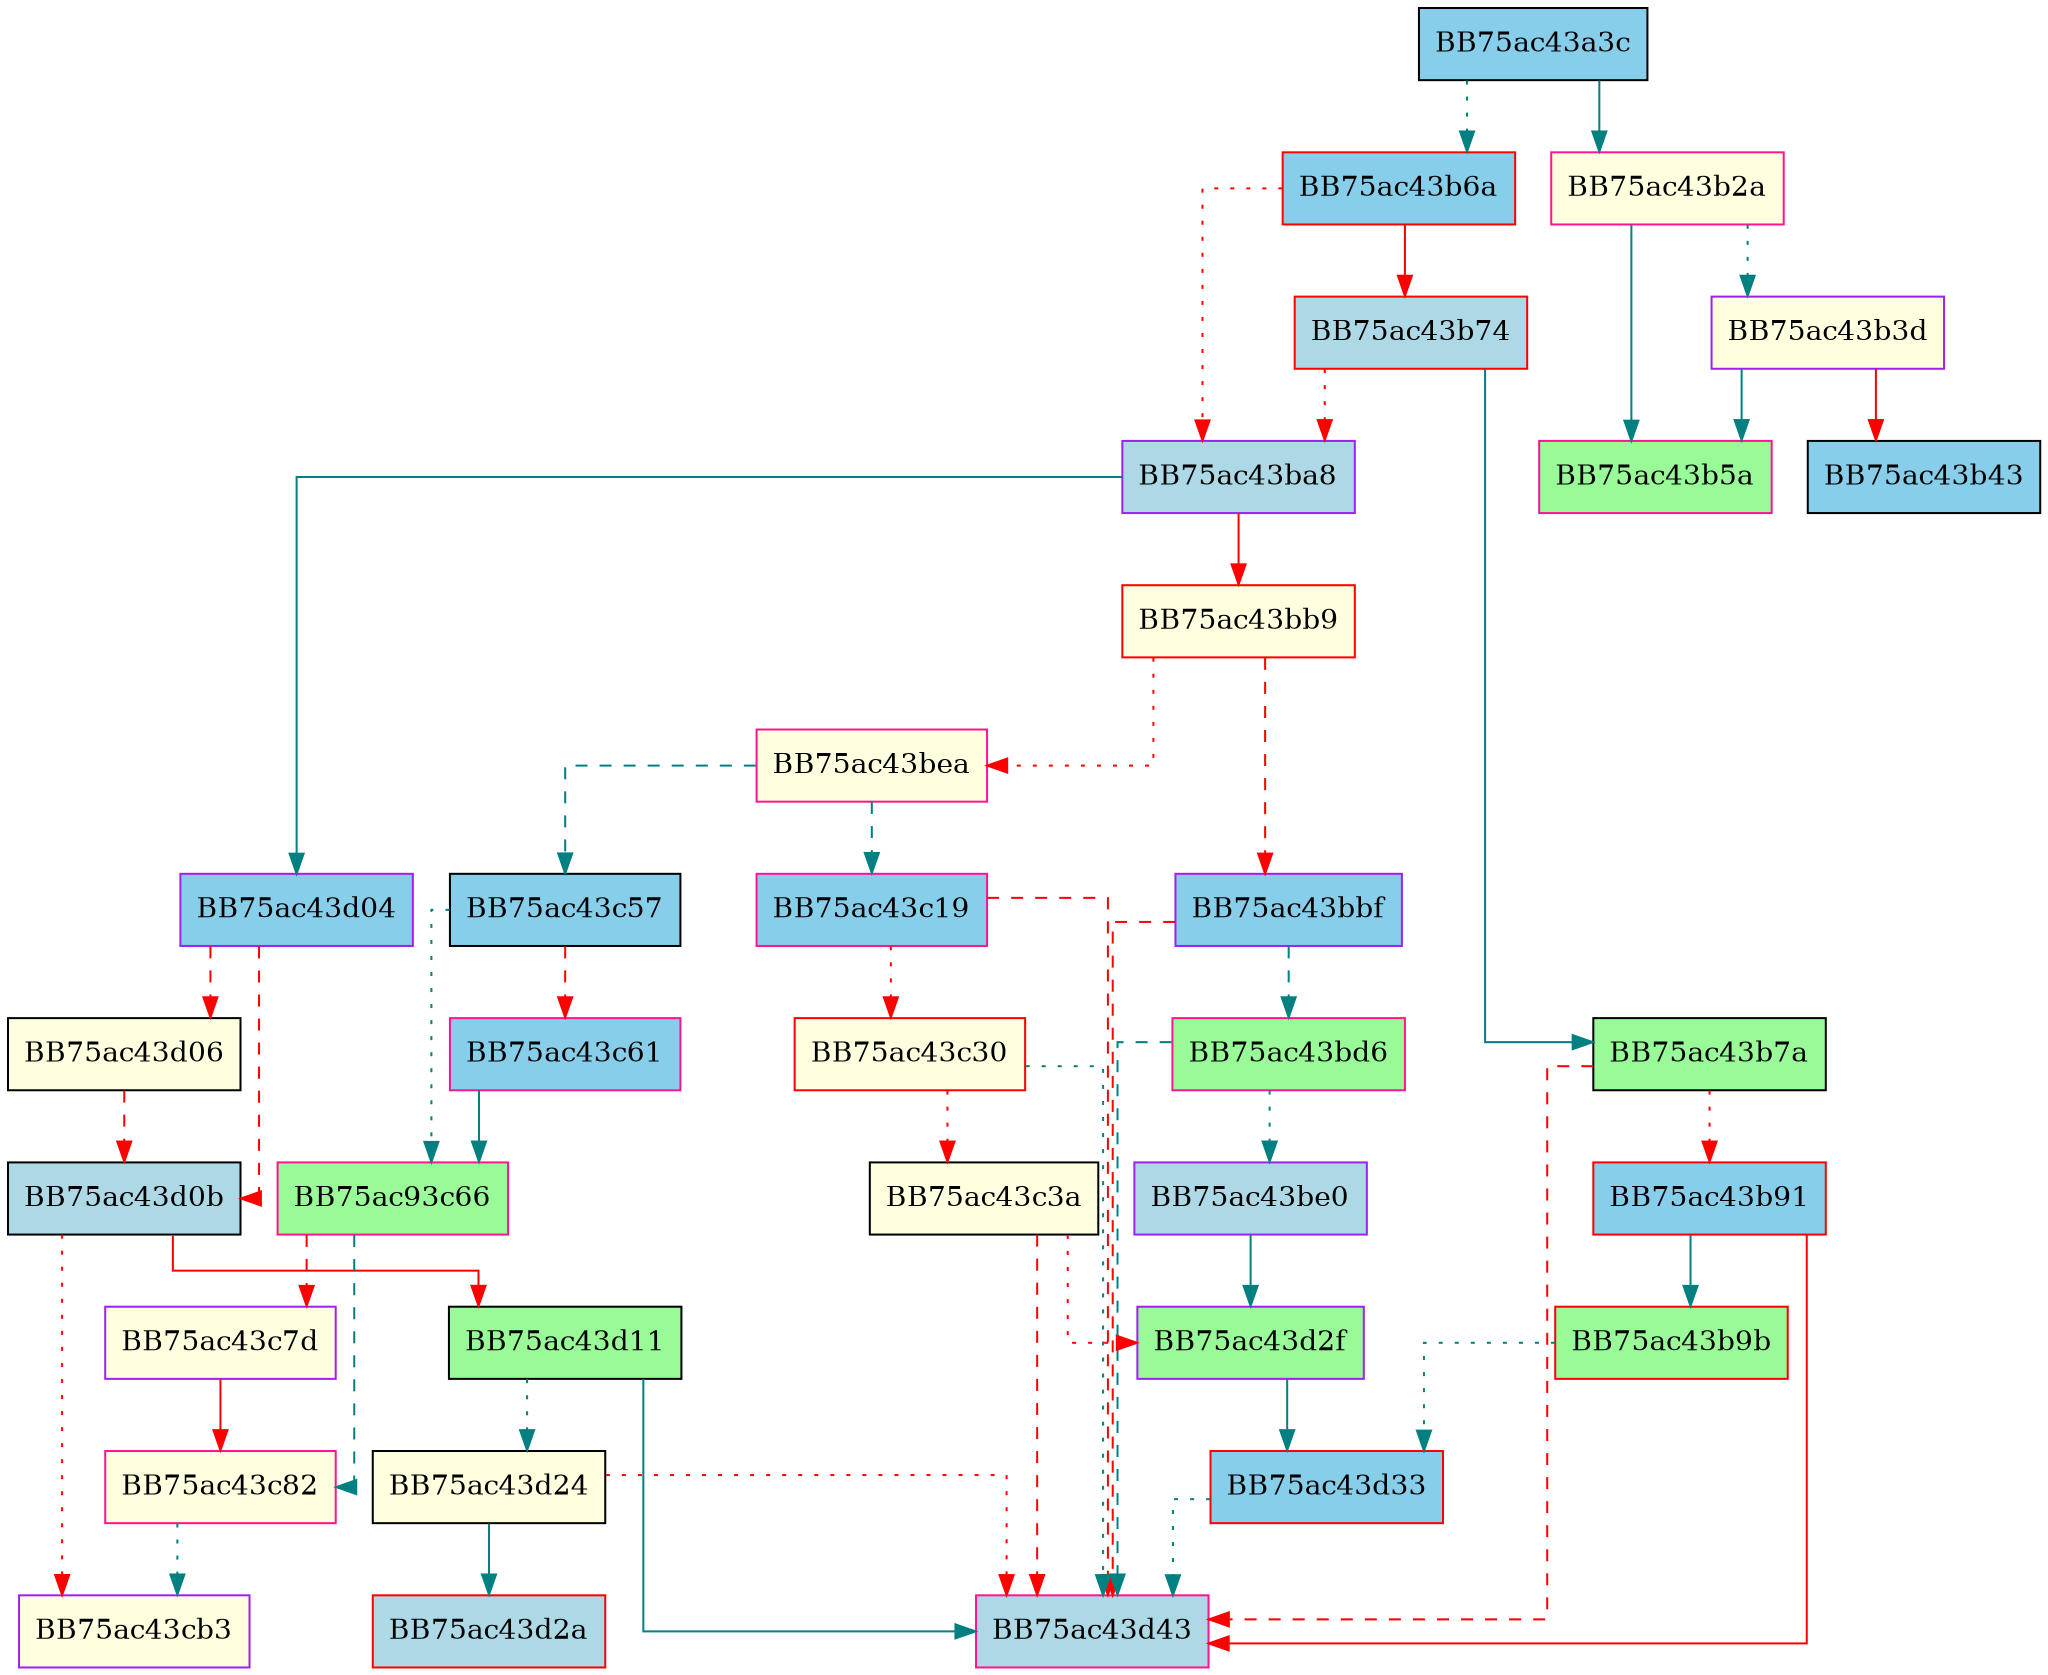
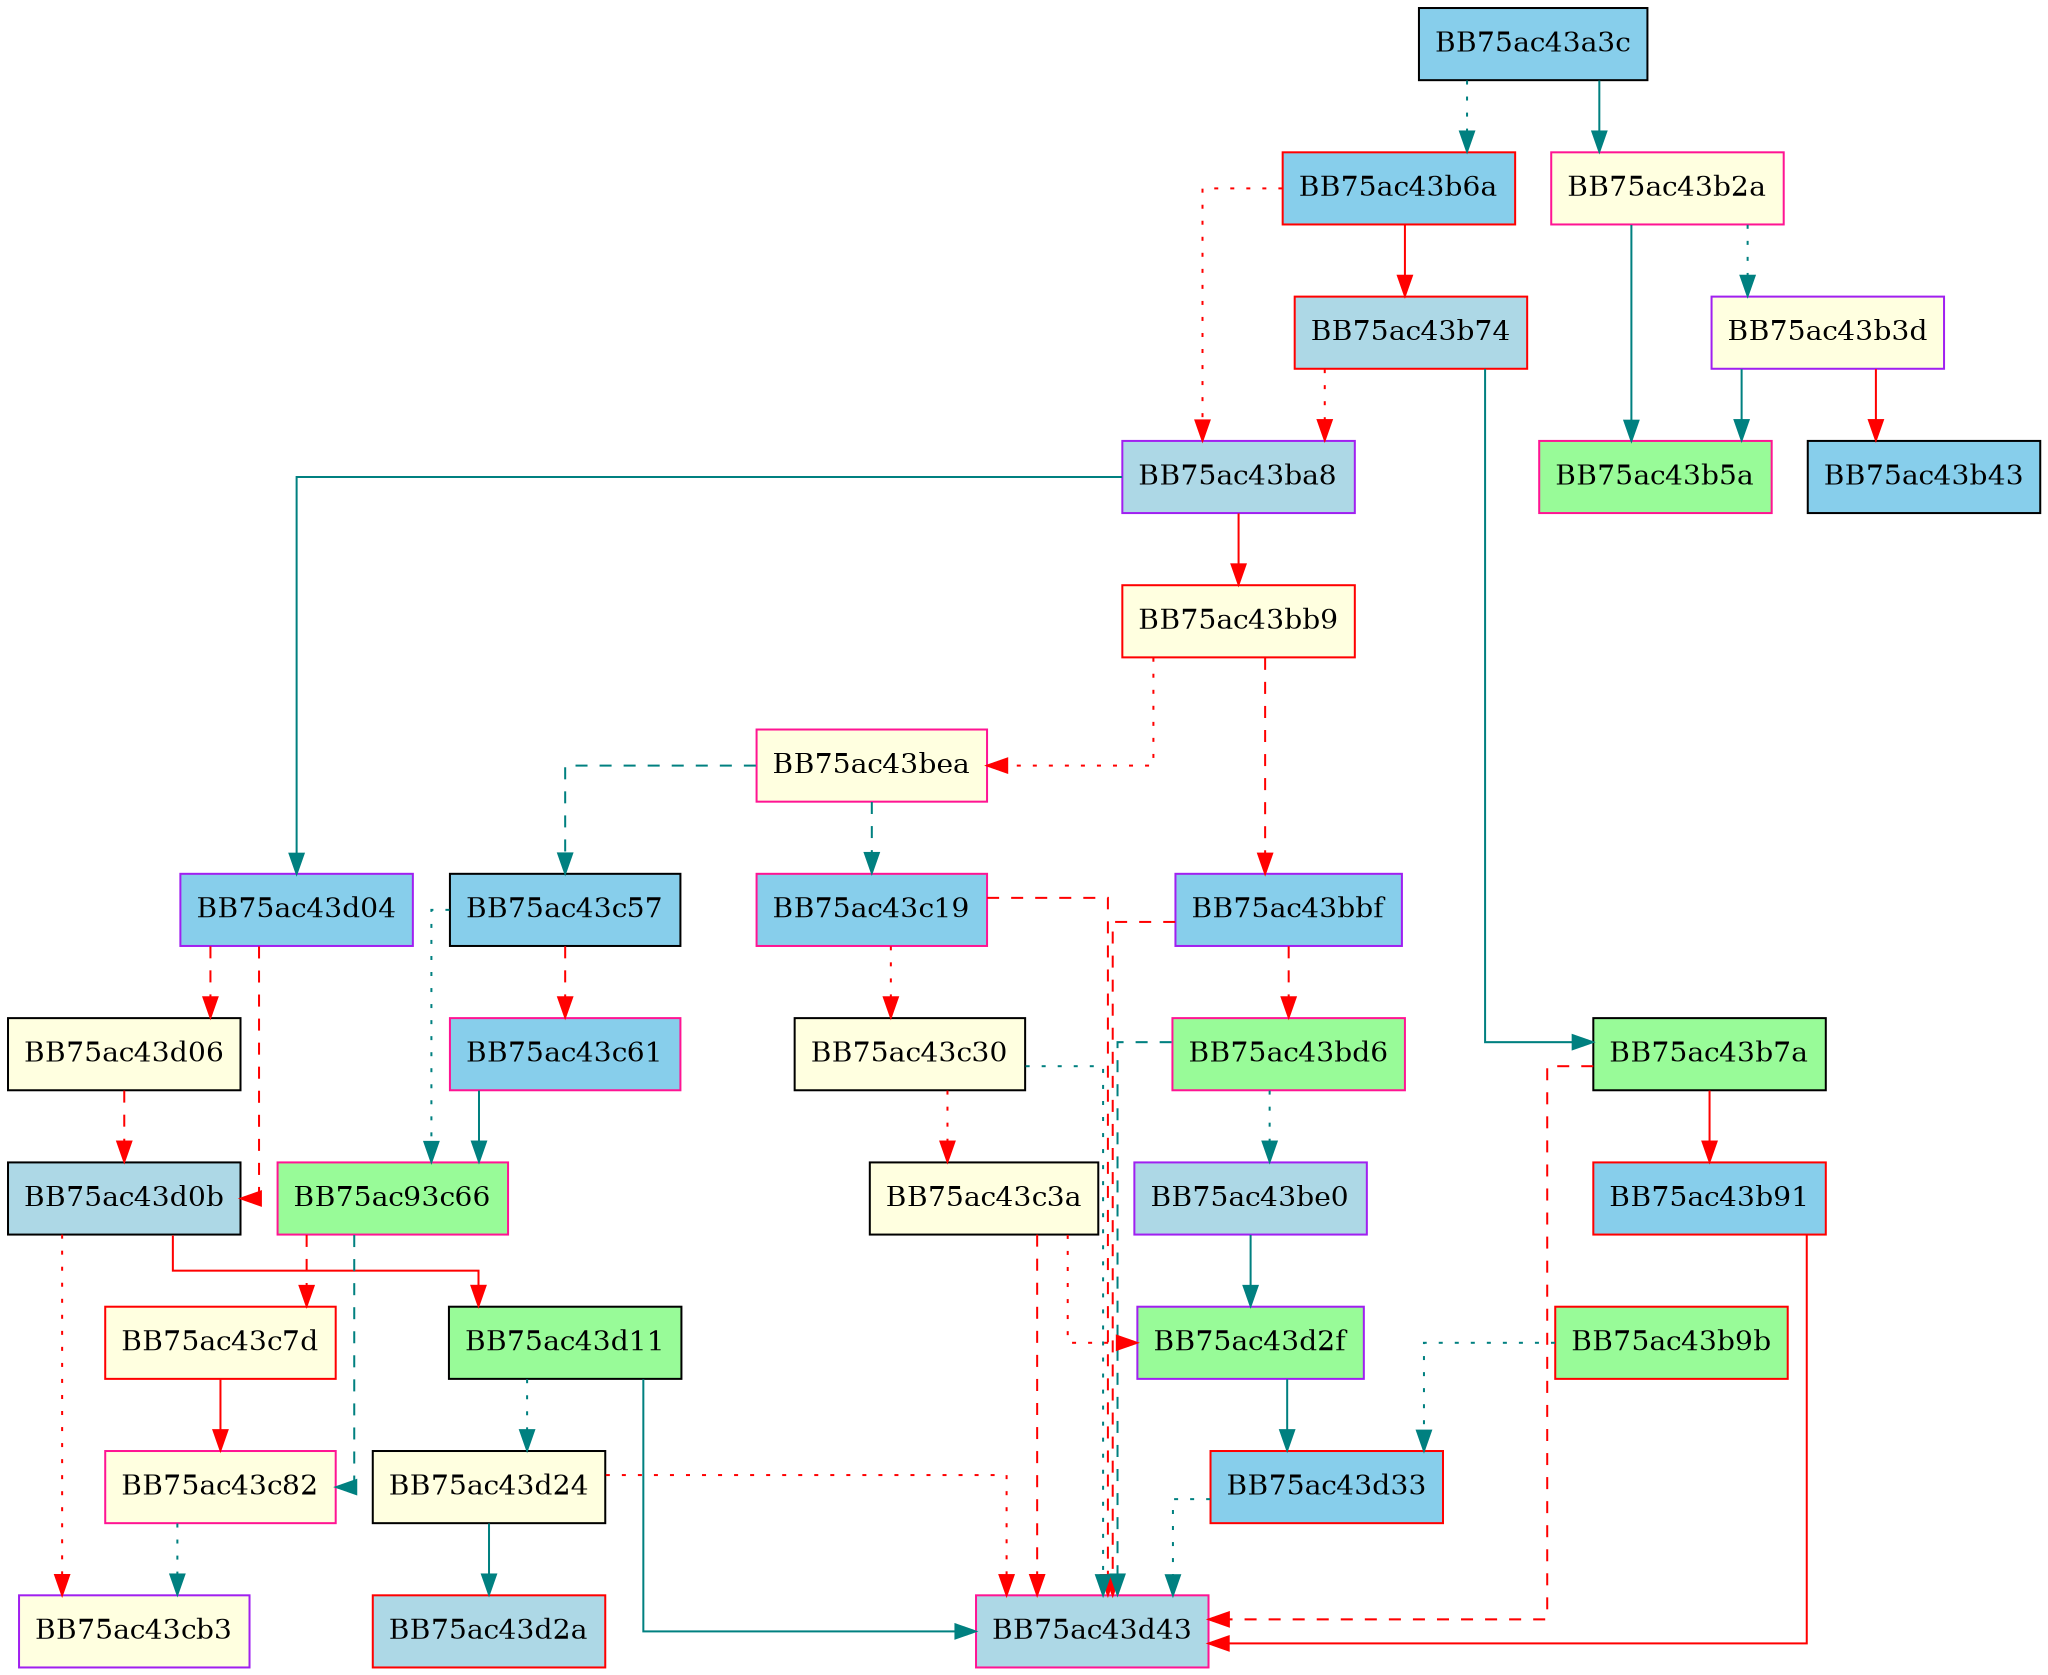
edge "BB75ac43bbf" -> "BB75ac43bd6": color teal -> red
node "BB75ac43c30": color red -> black
edge "BB75ac43b7a" -> "BB75ac43b91": style dotted -> solid
edge "BB75ac43b91" -> "BB75ac43b9b": removed
node "BB75ac43c7d": color purple -> red
